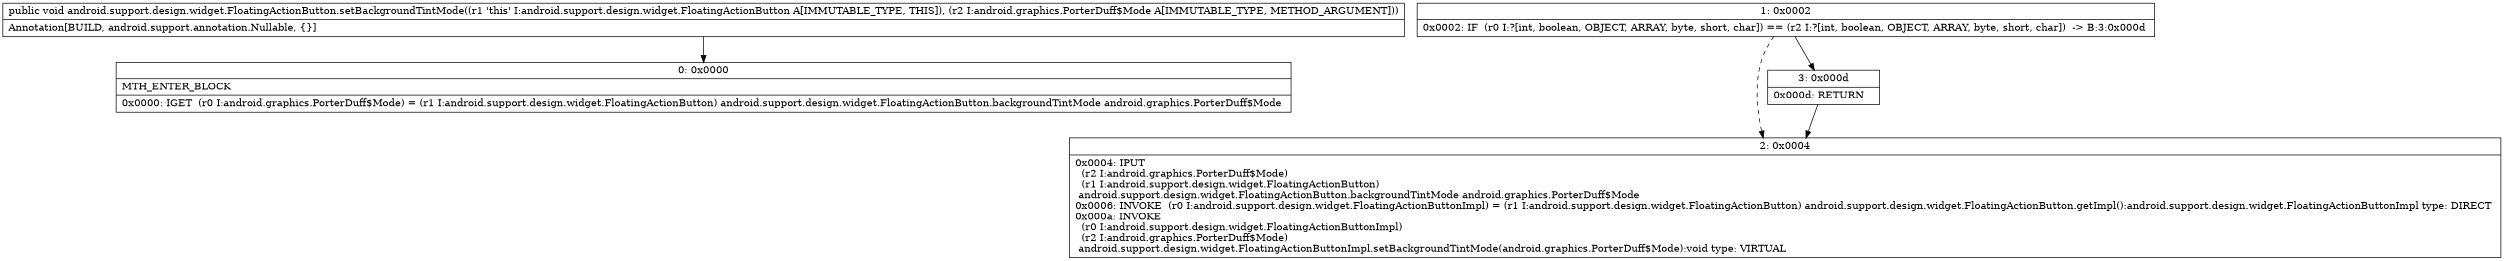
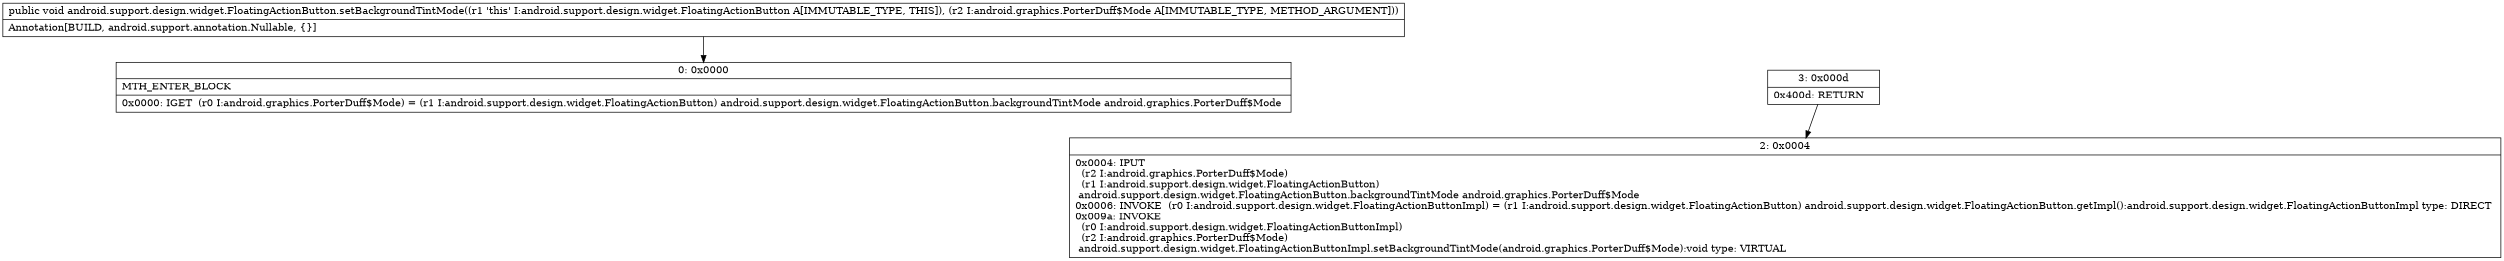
node "1: 0x0002": removed
node "3: 0x000d": text "0x000d: RETURN" -> "0x400d: RETURN"
node "2: 0x0004": text "0x000a: INVOKE" -> "0x009a: INVOKE"
